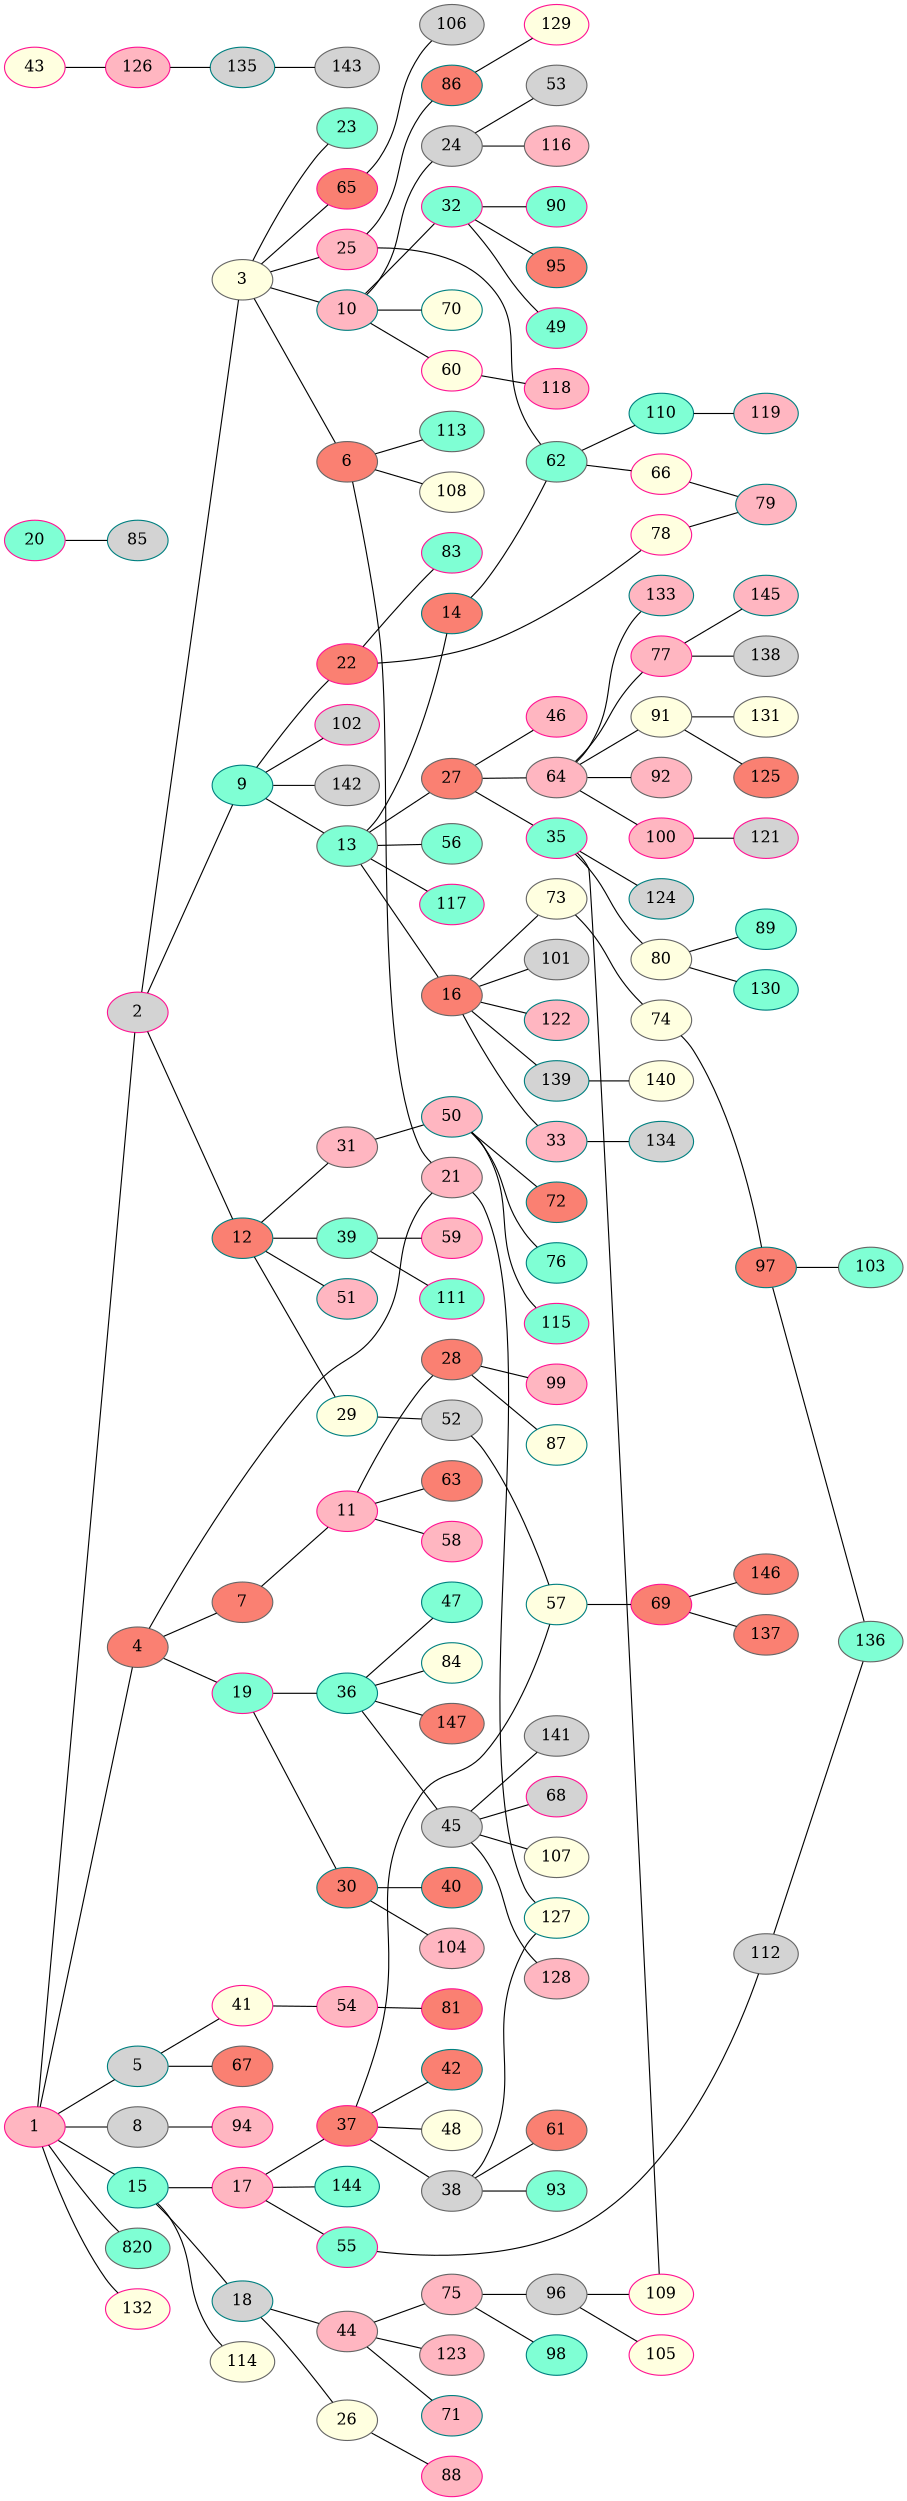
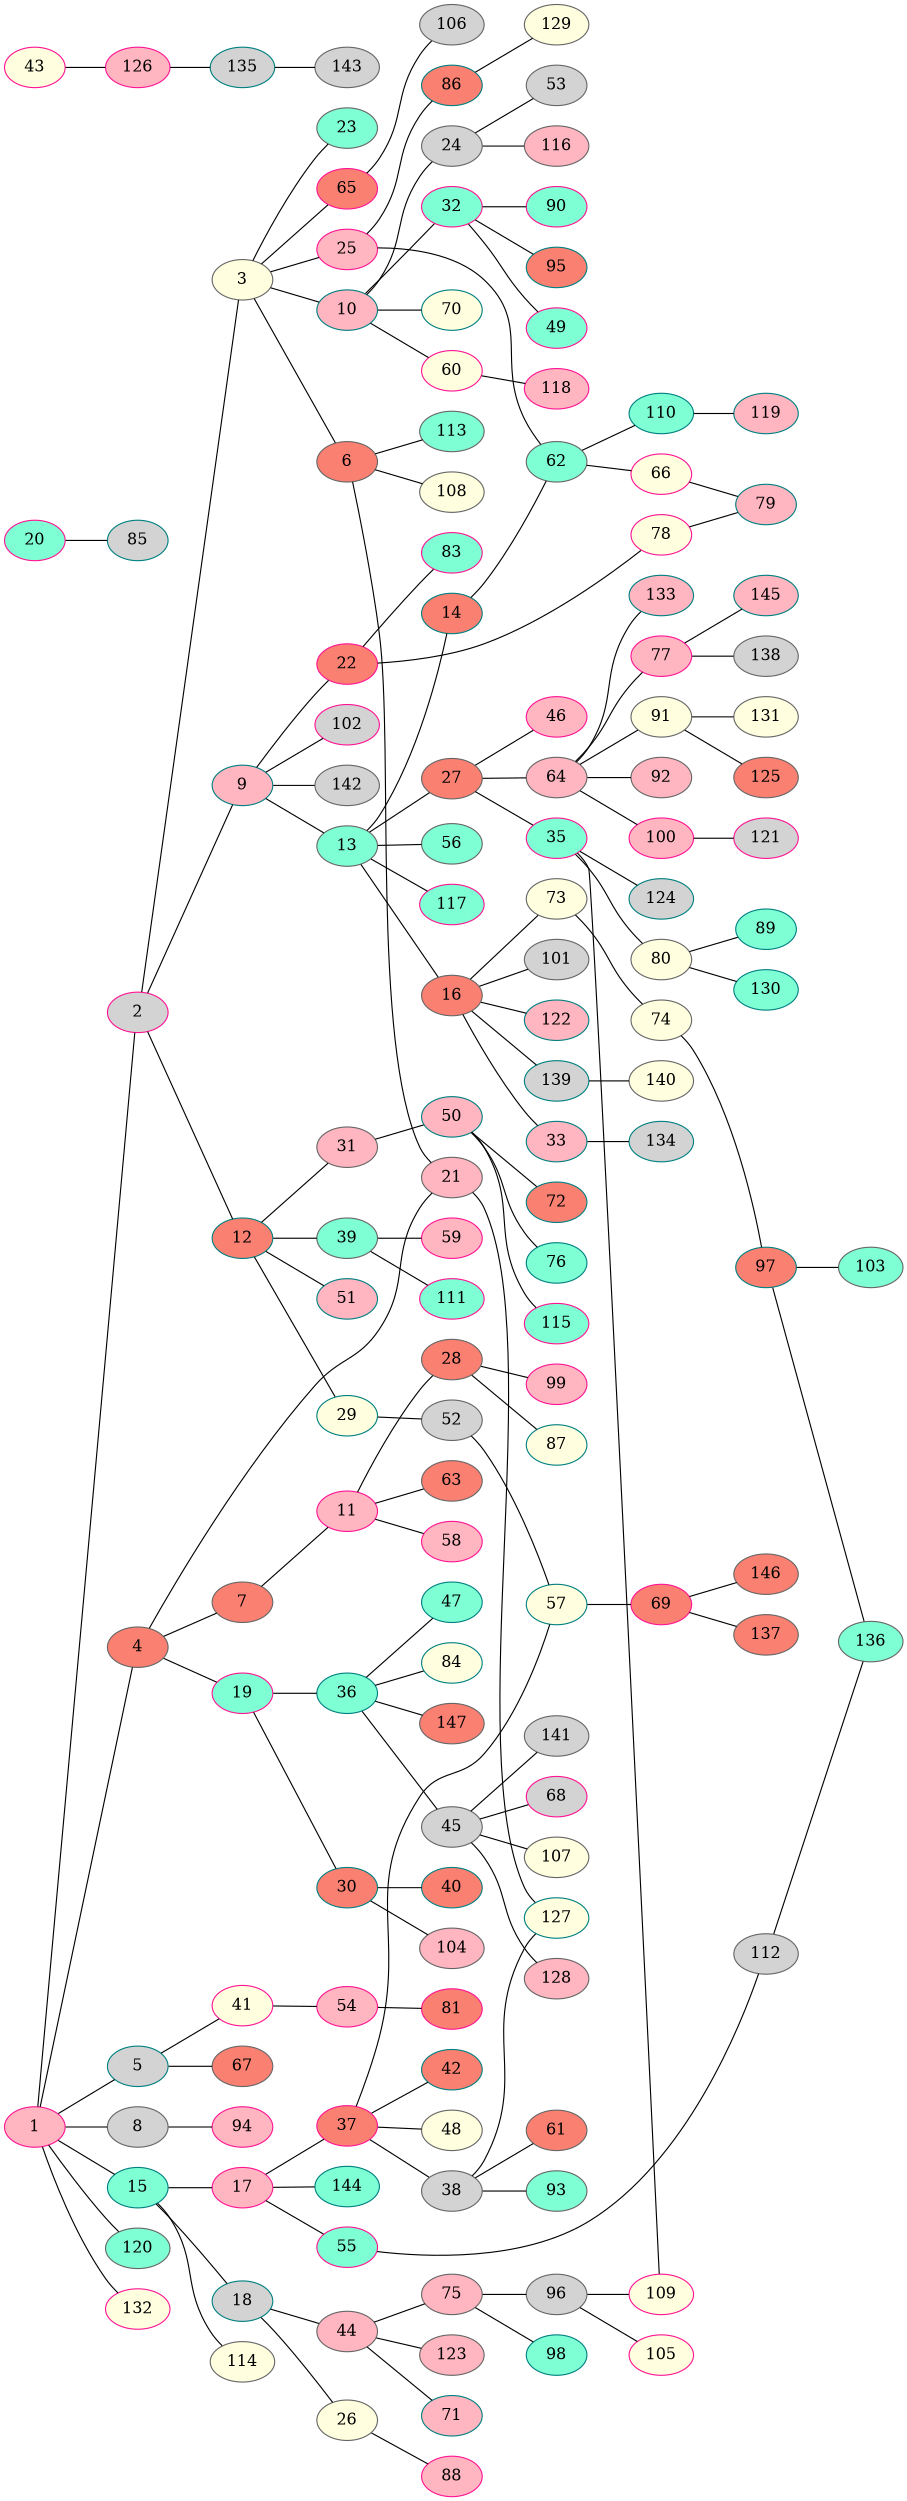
node "129": color deeppink -> gray40
node "9": fillcolor aquamarine -> lightpink
node "820": label "820" -> "120"
